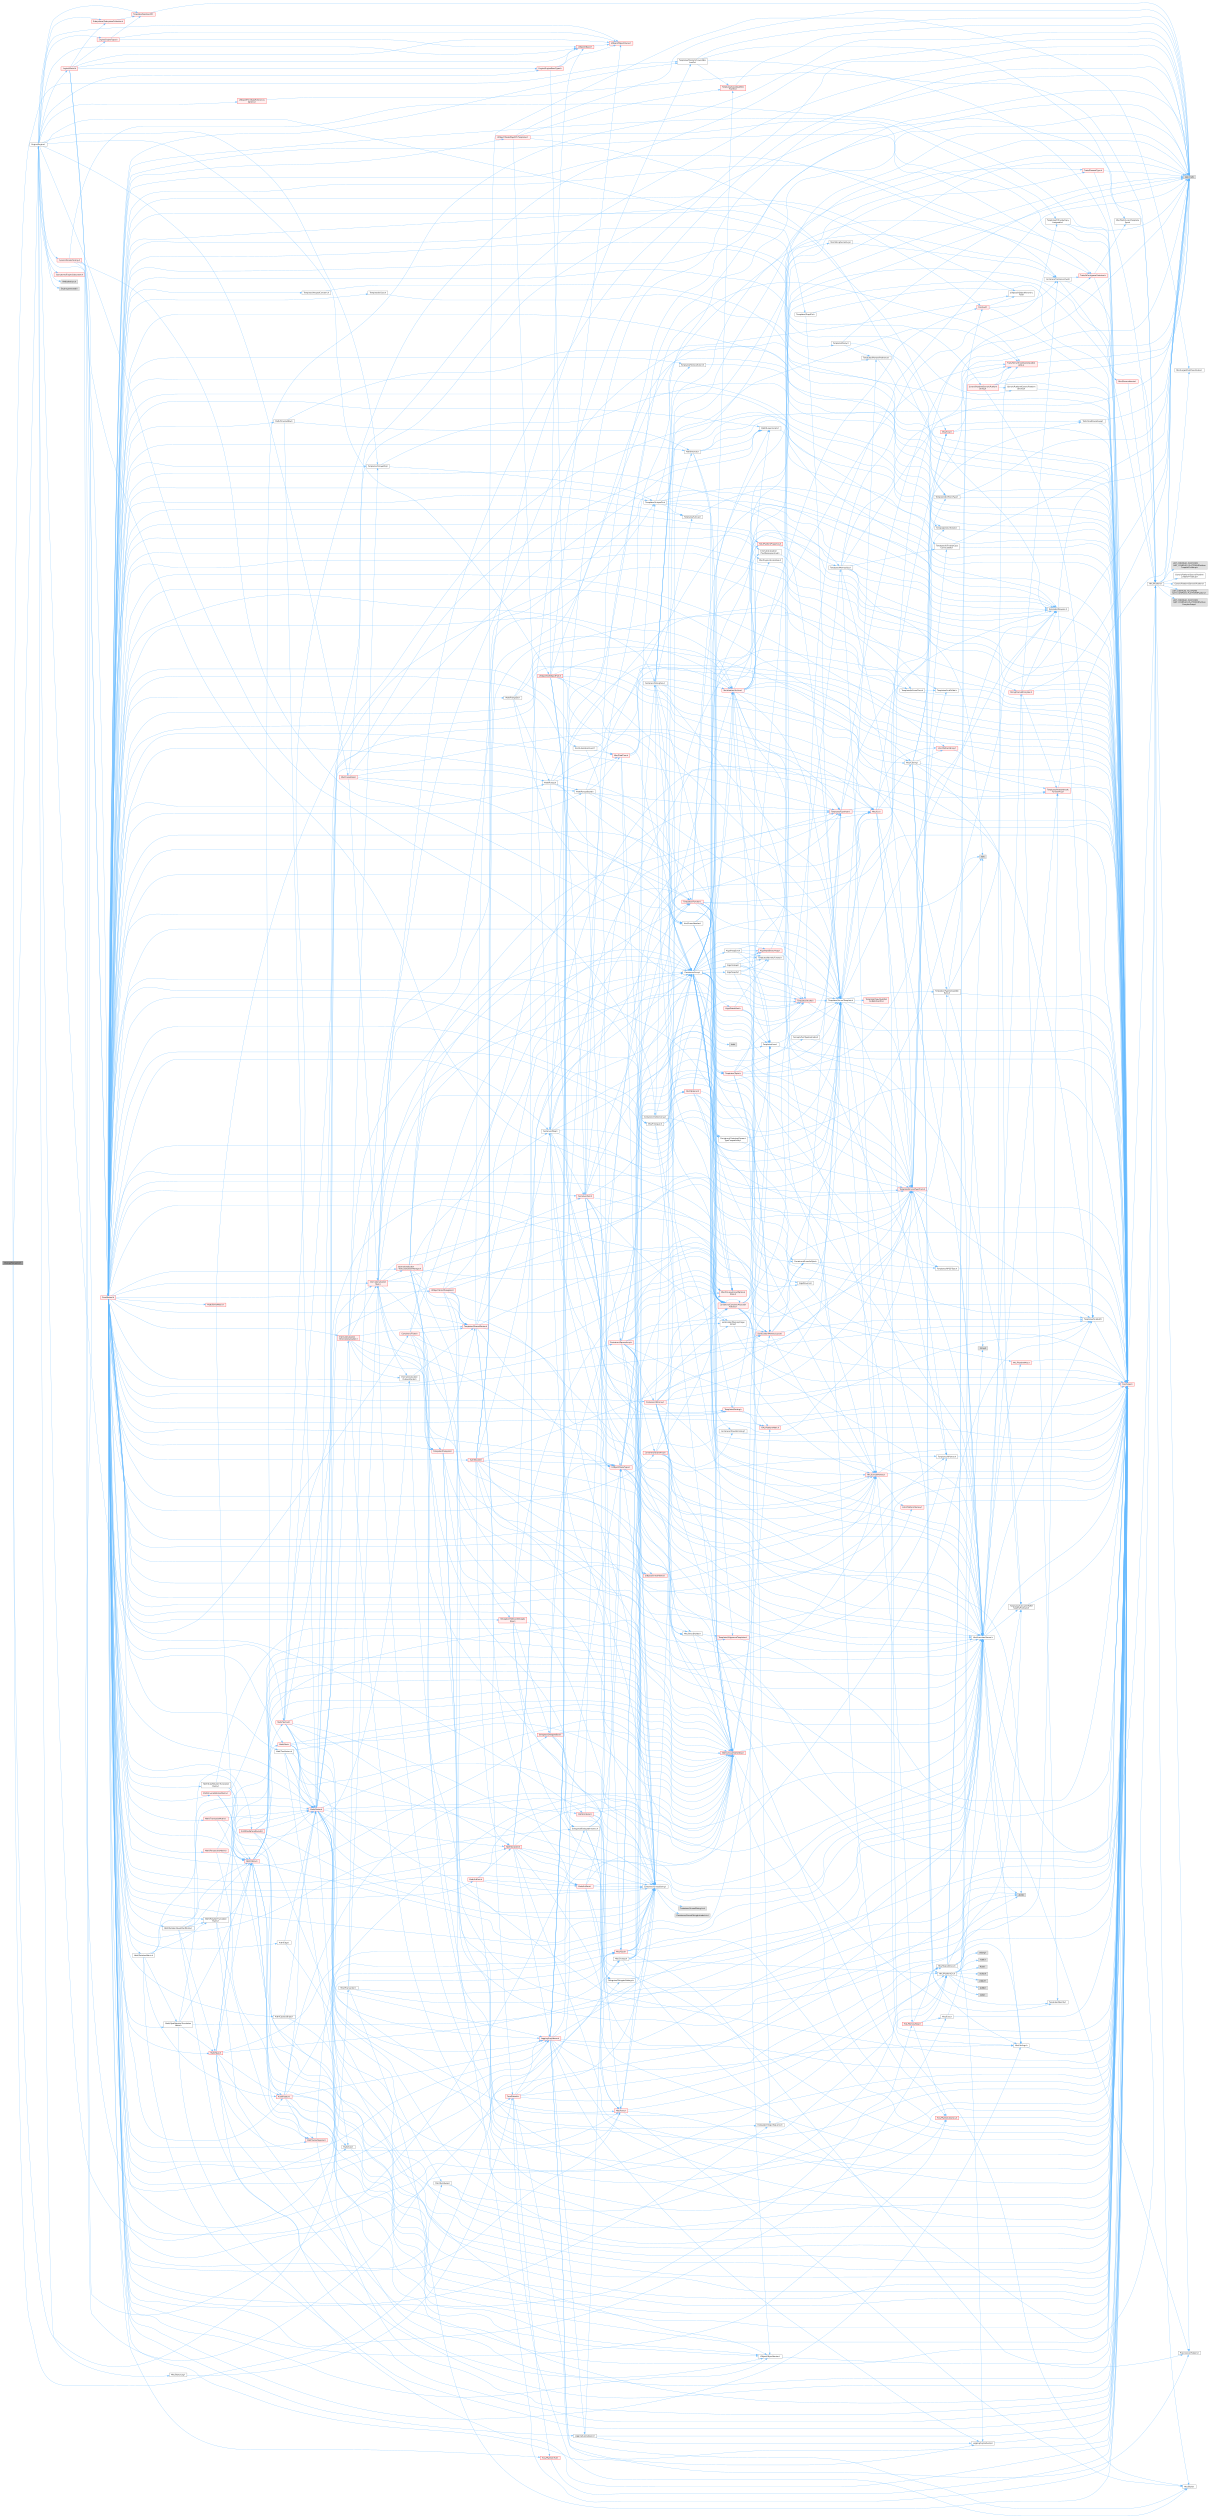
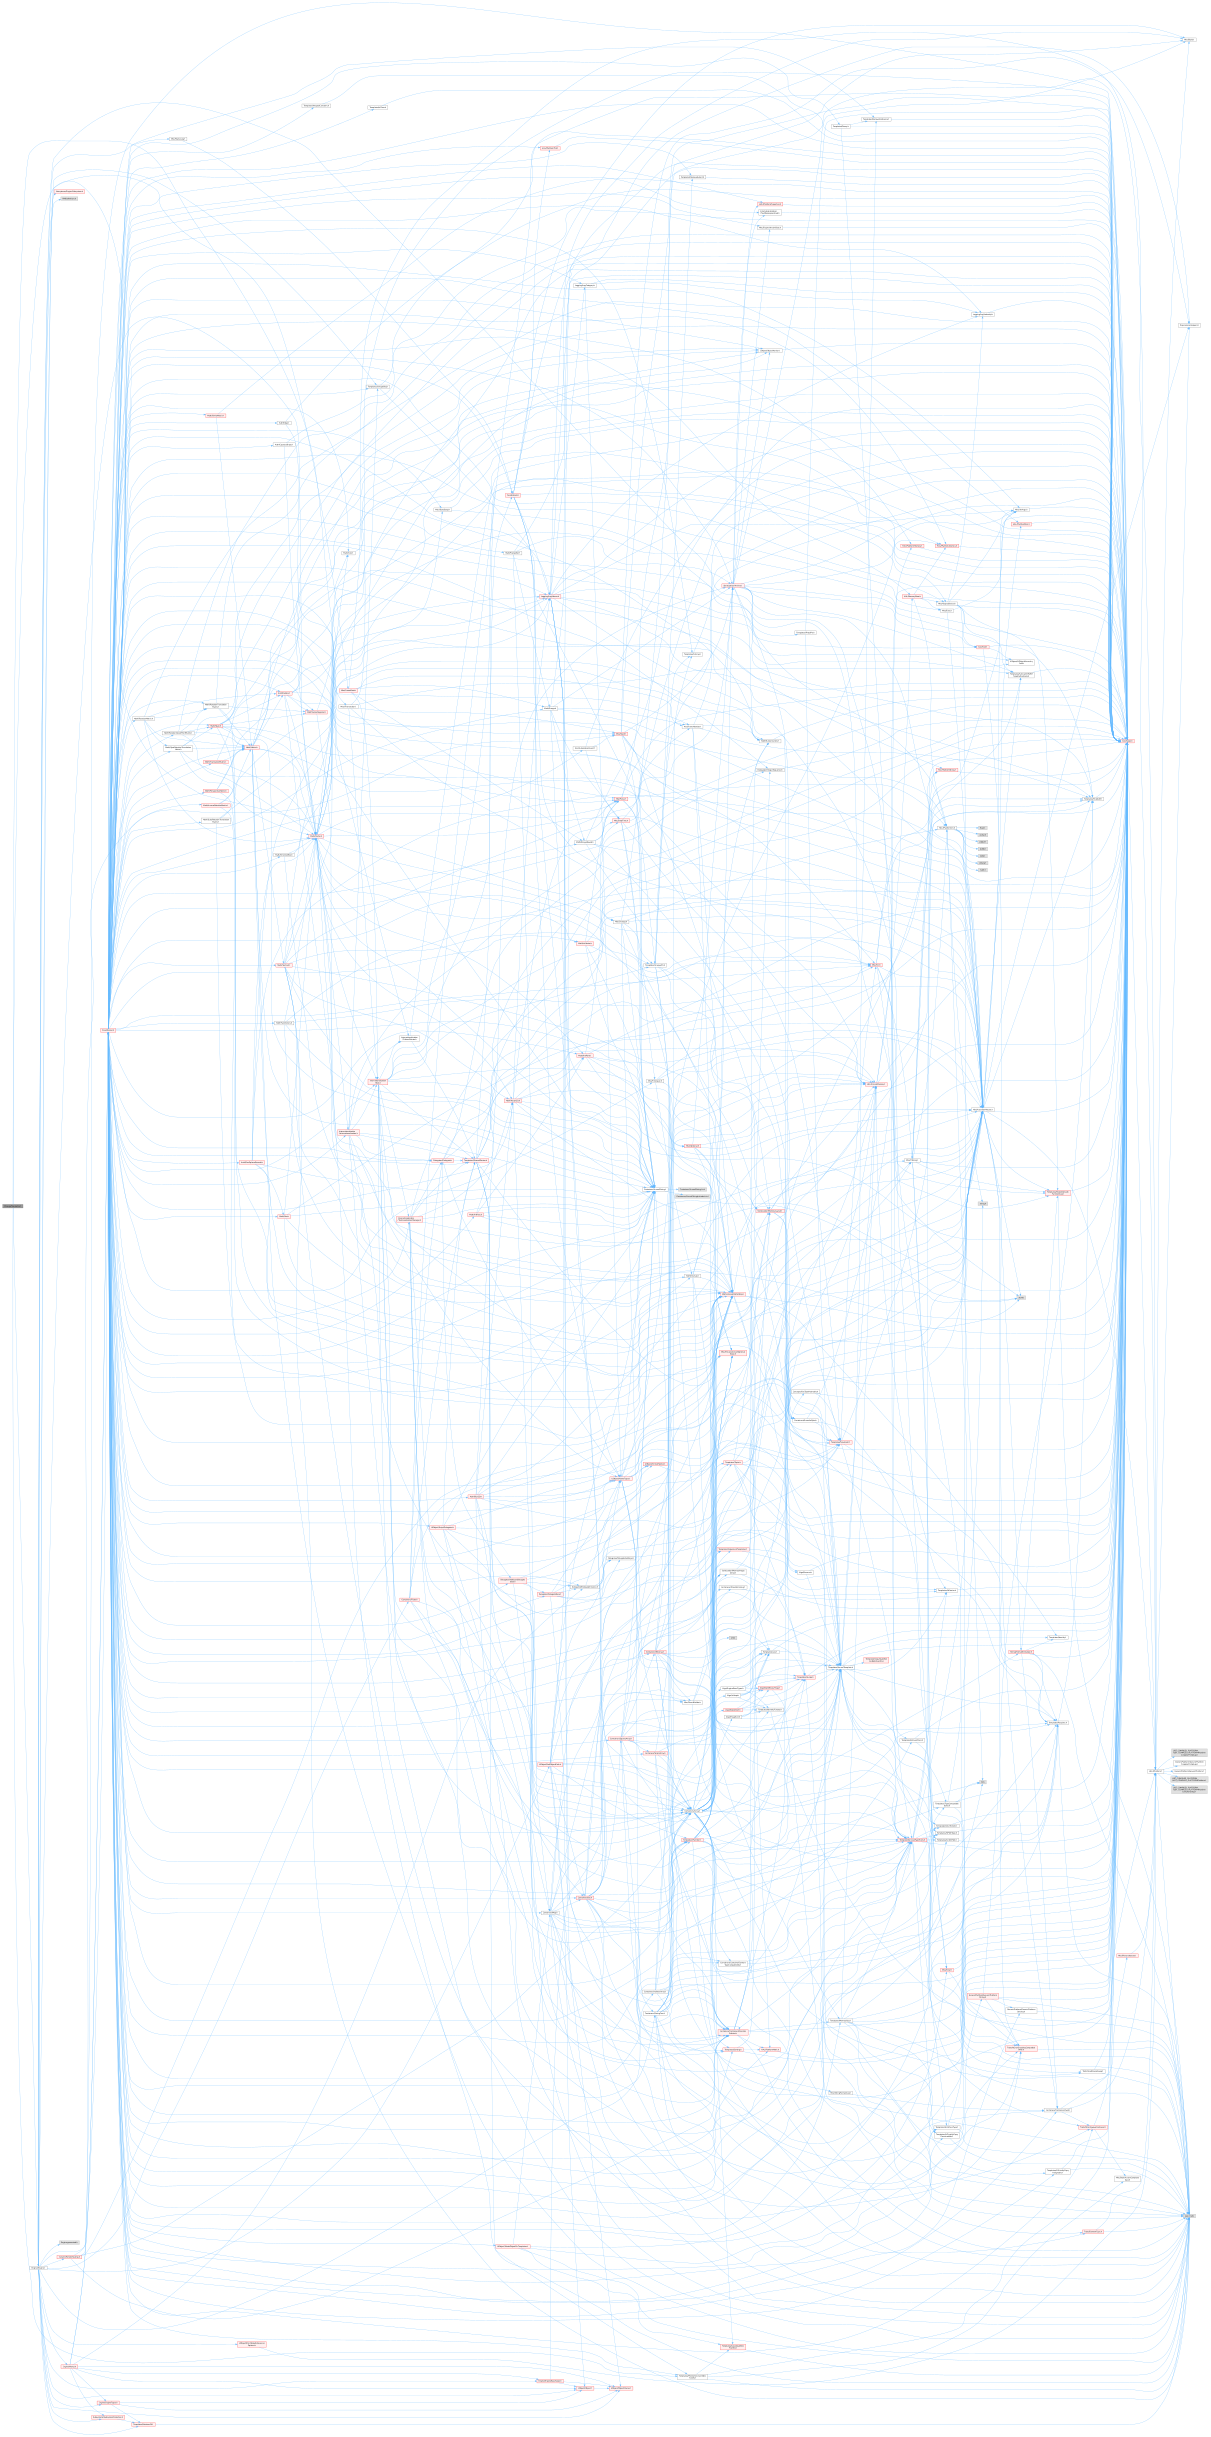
node "Misc/LargeWorldCoordinates.h": removed
node "Algo/Heapify.h": label "Algo/Heapify.h" -> "Algo/EngineBaseTypes.h"
edge "Internationalization /TextLocalizationManager.h" -> "Containers/Array.h": removed
